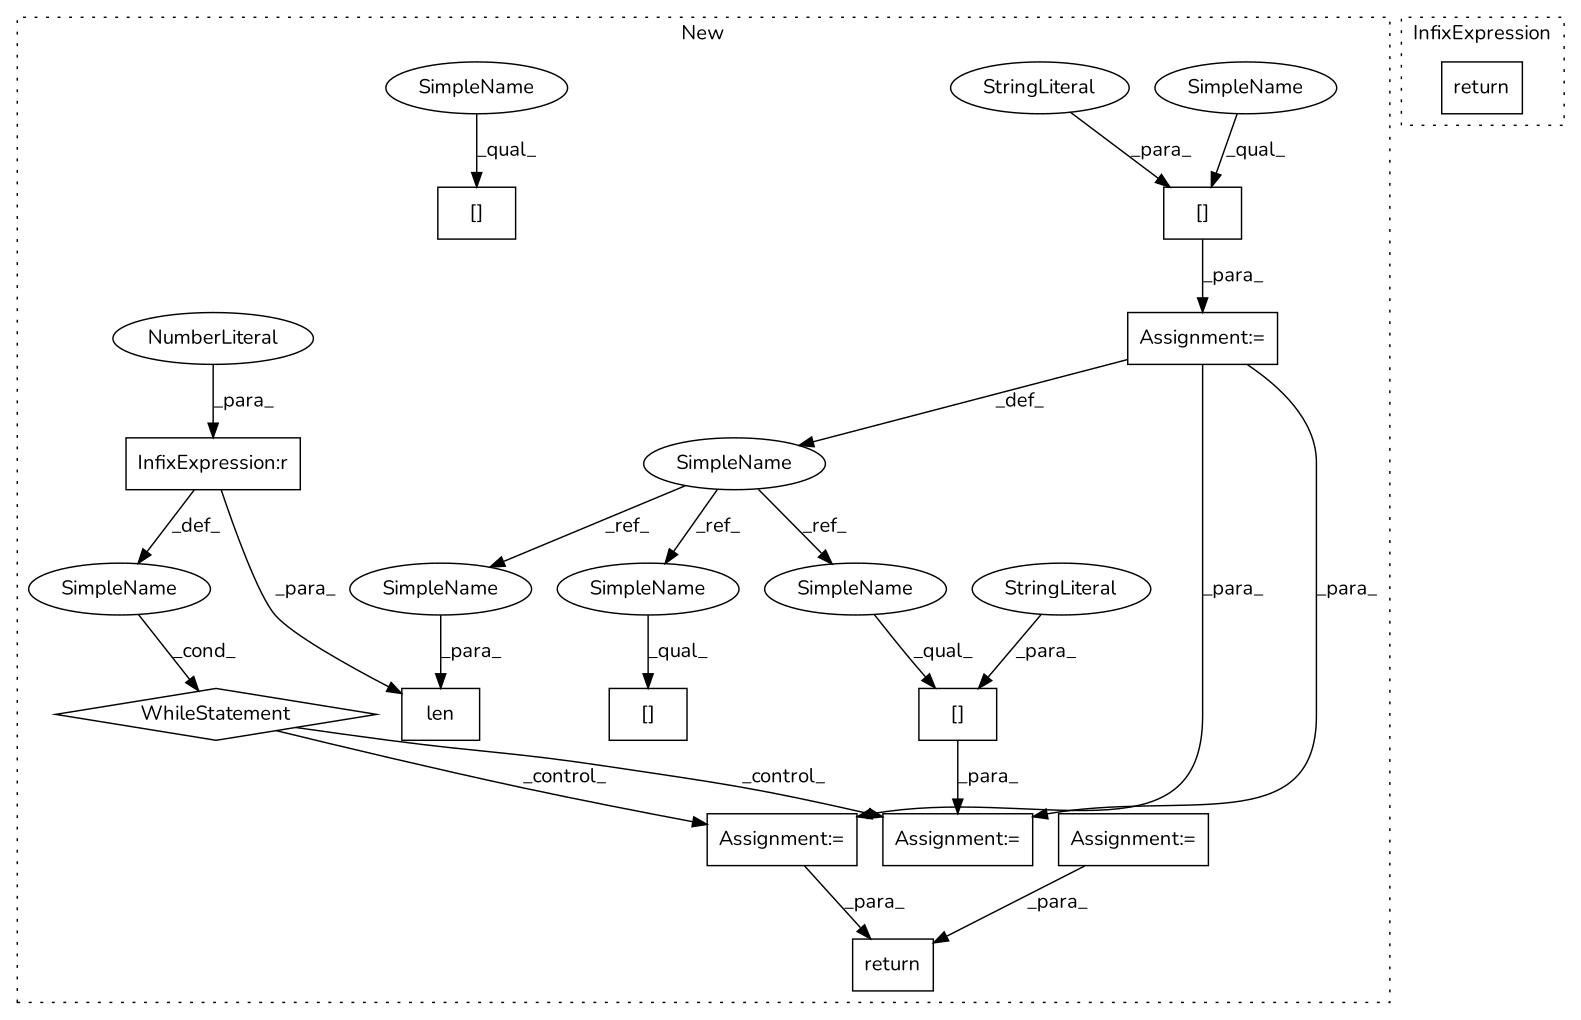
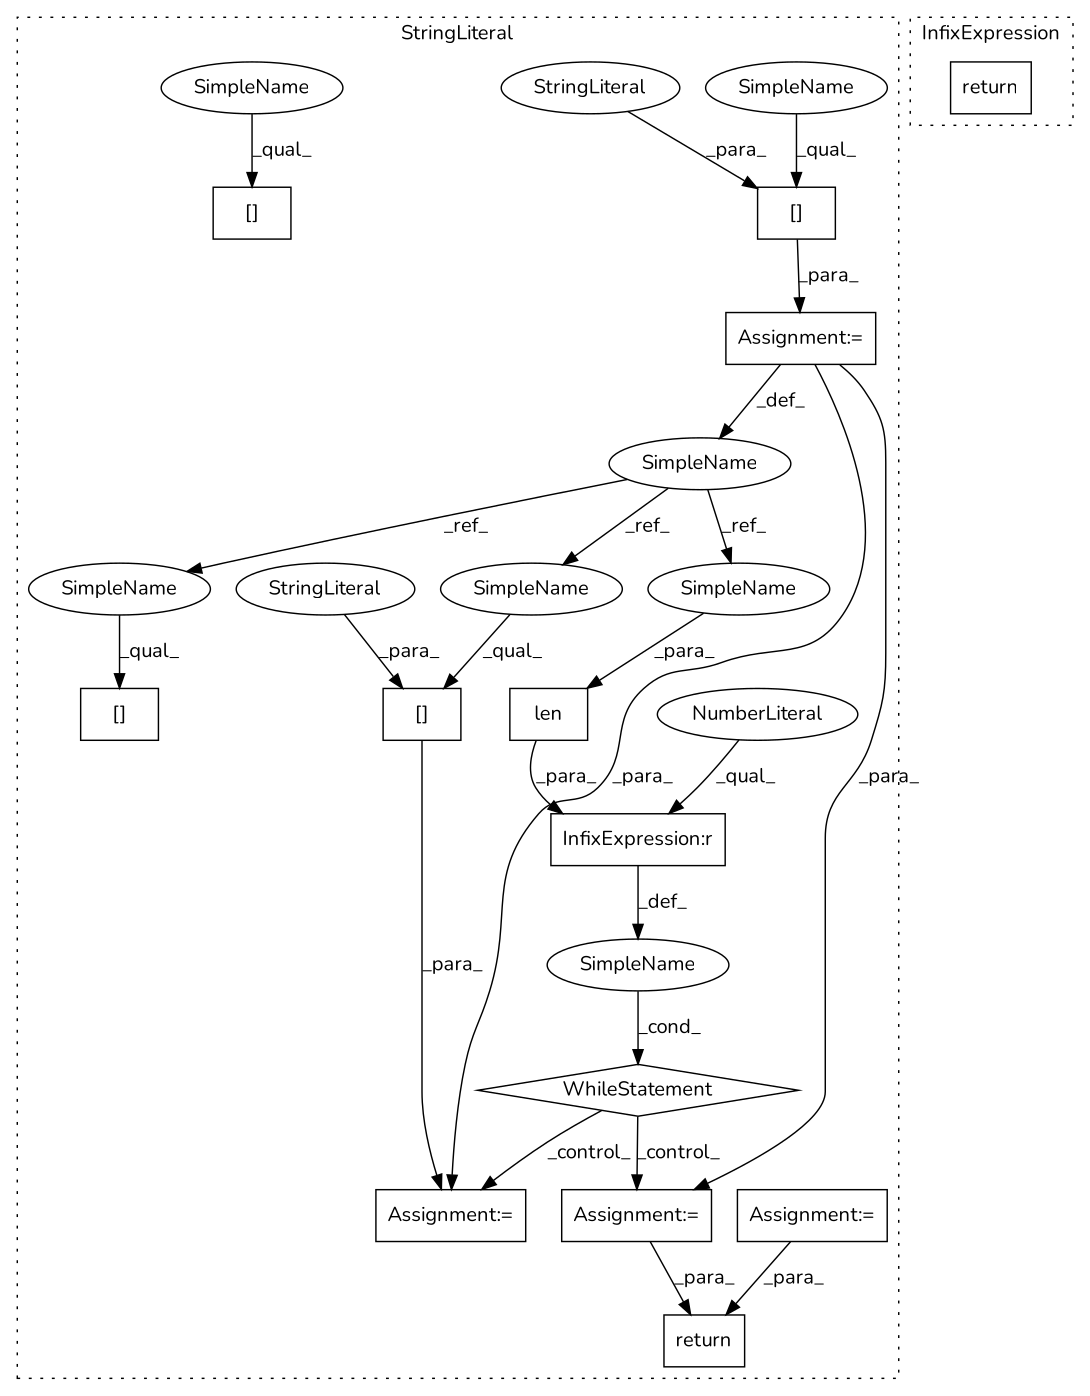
cluster "New": label "New" -> "StringLiteral"
edge "NumberLiteral" -> "InfixExpression:r": label "_para_" -> "_qual_"
edge "InfixExpression:r" -> "len": reversed
